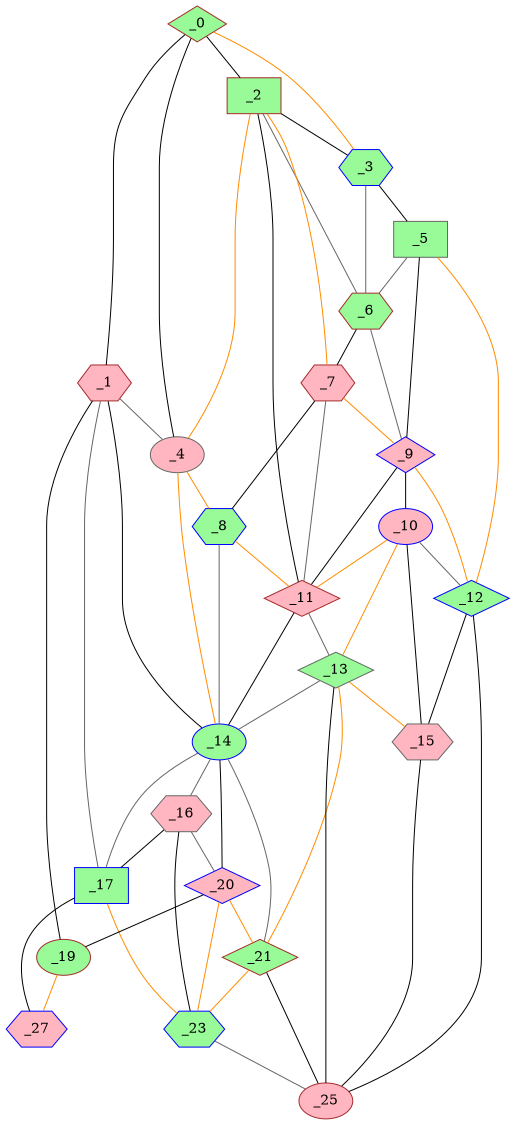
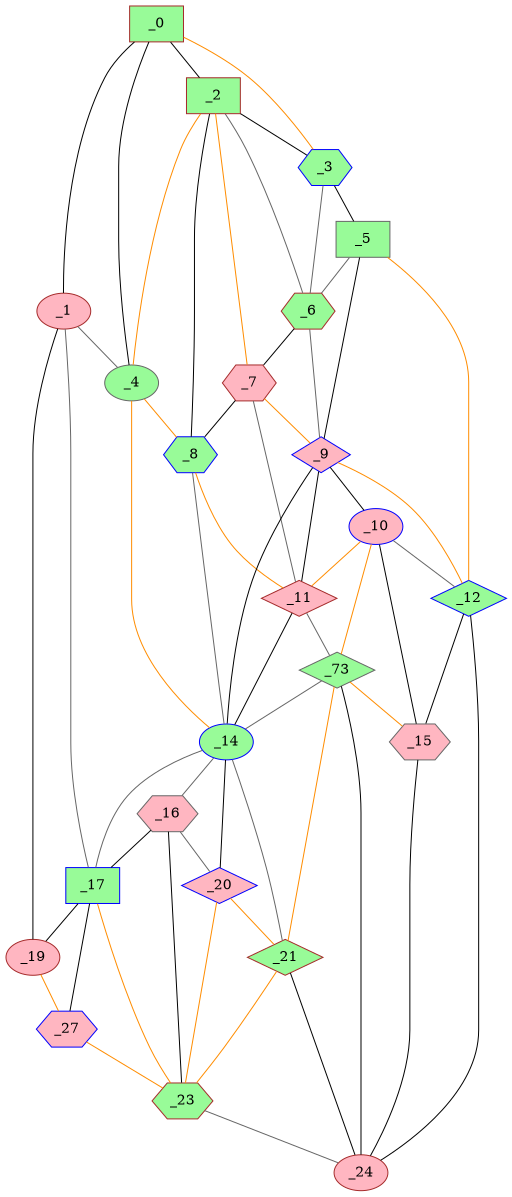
node "_0": shape diamond -> box
edge "_2" -- "_11": now "_2" -- "_8"
node "_1": shape hexagon -> ellipse
node "_4": fillcolor lightpink -> palegreen
edge "_1" -- "_14": now "_9" -- "_14"
node "_13": label "_13" -> "_73"
edge "_20" -- "_19": now "_17" -- "_19"
node "_19": fillcolor palegreen -> lightpink
node "_23": color blue -> brown
edge "_27" -- "_23": added
node "_25": label "_25" -> "_24"
